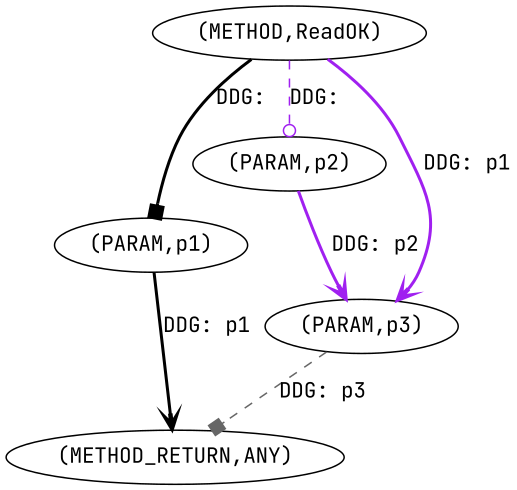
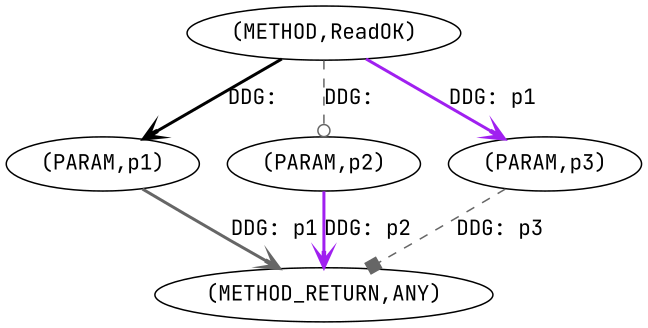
edge "(METHOD,ReadOK)" -> "(PARAM,p2)": color purple -> gray40
edge "(METHOD,ReadOK)" -> "(PARAM,p1)": arrowhead box -> vee
edge "(PARAM,p2)" -> "(PARAM,p3)": now "(PARAM,p2)" -> "(METHOD_RETURN,ANY)"
edge "(PARAM,p1)" -> "(METHOD_RETURN,ANY)": color black -> gray40
